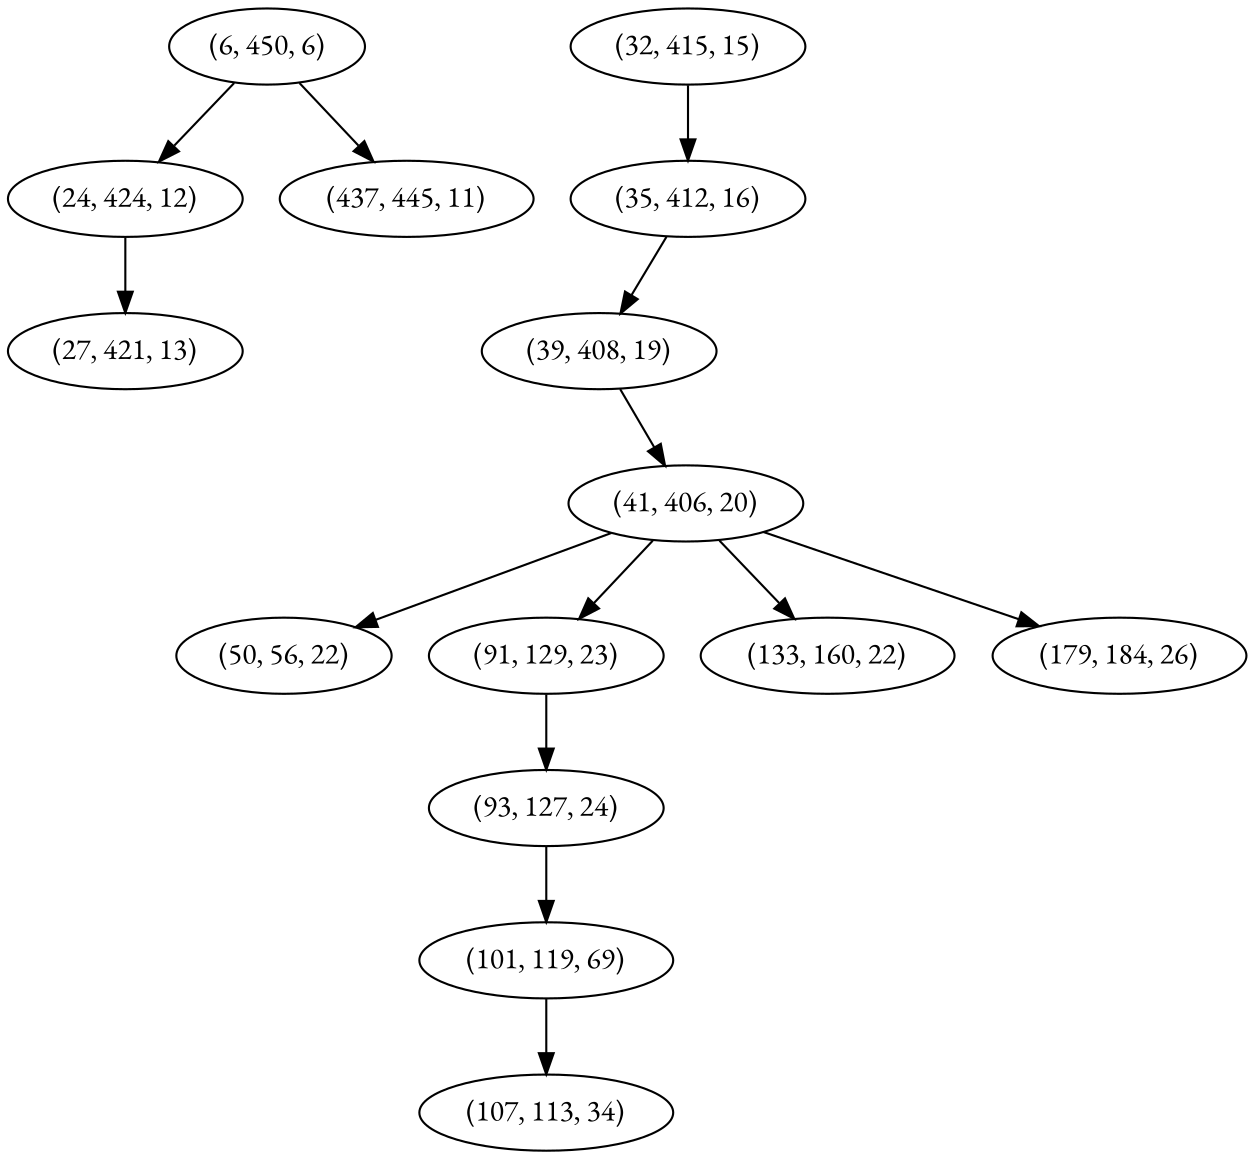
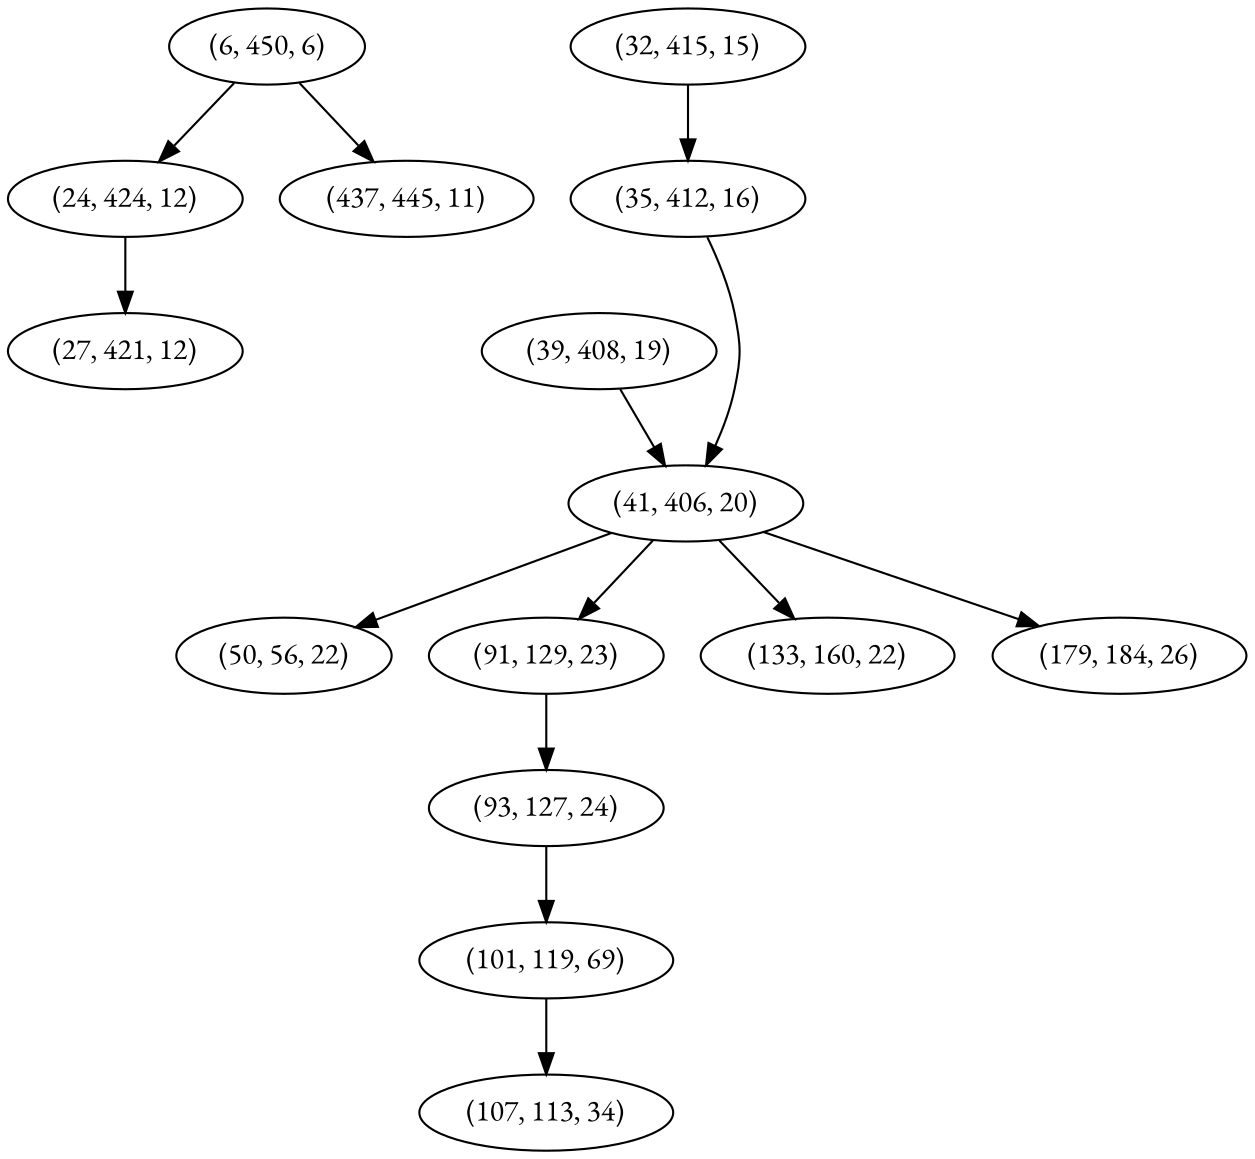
edge "(35, 412, 16)" -> "(39, 408, 19)": now "(35, 412, 16)" -> "(41, 406, 20)"
node "(27, 421, 13)": label "(27, 421, 13)" -> "(27, 421, 12)"
